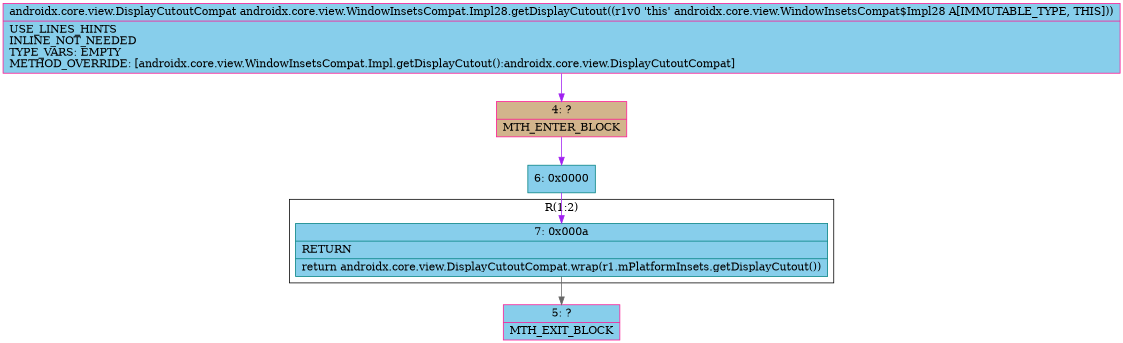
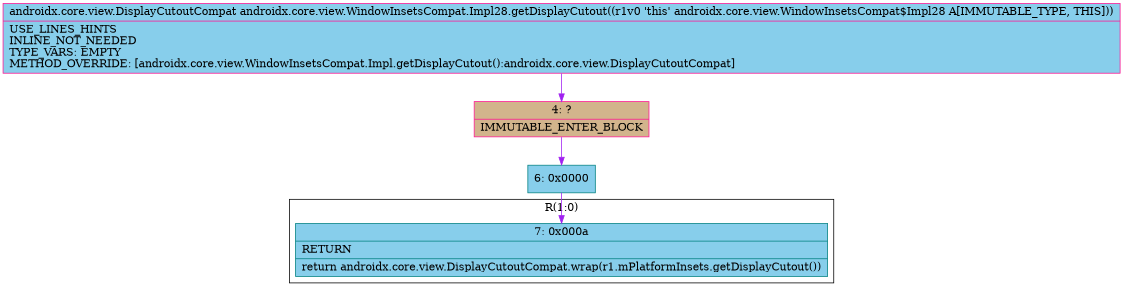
node "4: ?": text "MTH_ENTER_BLOCK" -> "IMMUTABLE_ENTER_BLOCK"
cluster "R(1:2)": label "R(1:2)" -> "R(1:0)"
node "5: ?": removed
